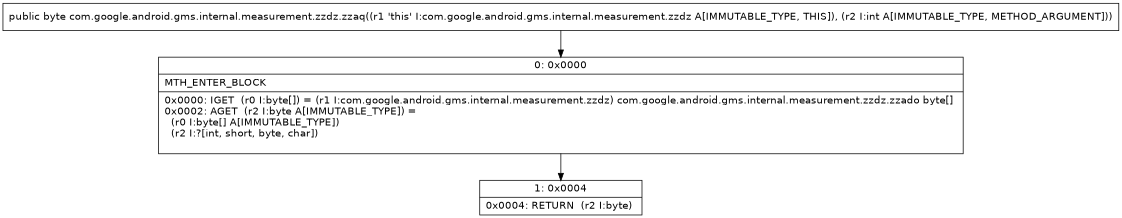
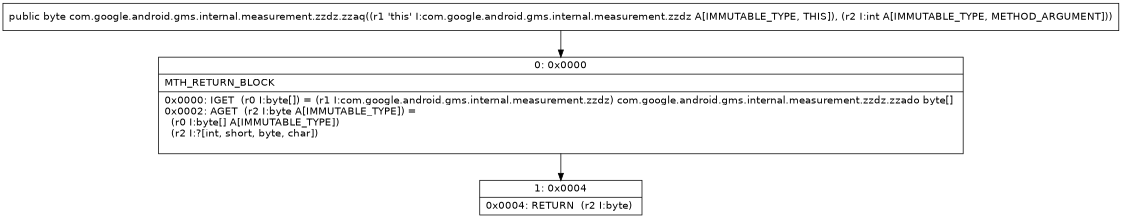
node "0: 0x0000": text "MTH_ENTER_BLOCK" -> "MTH_RETURN_BLOCK"
